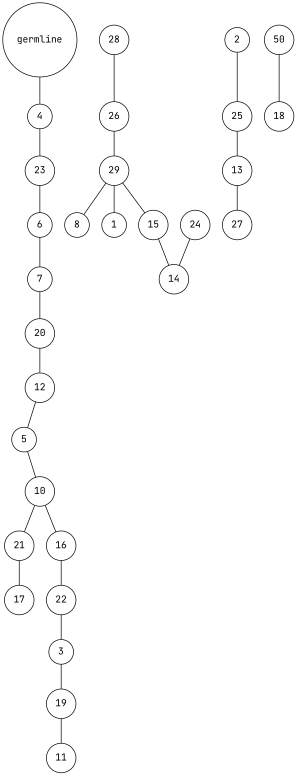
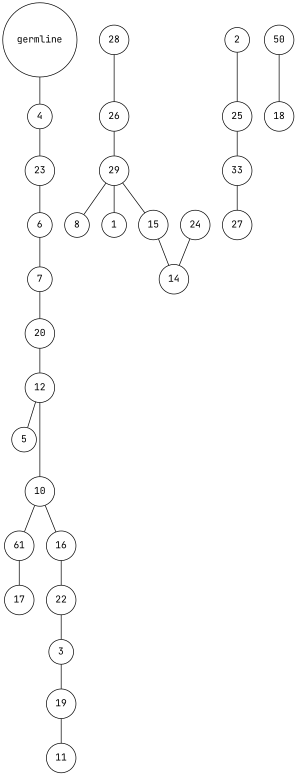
node "13": label "13" -> "33"
edge "5" -- "10": now "12" -- "10"
node "21": label "21" -> "61"
